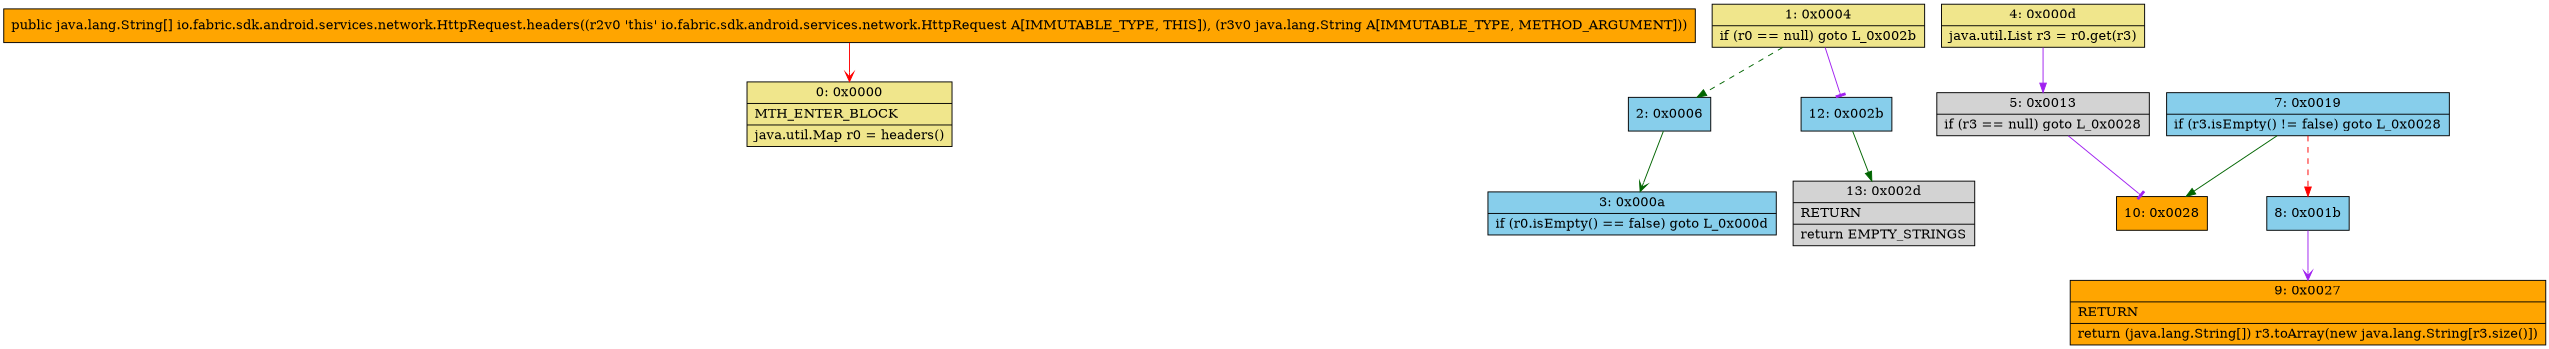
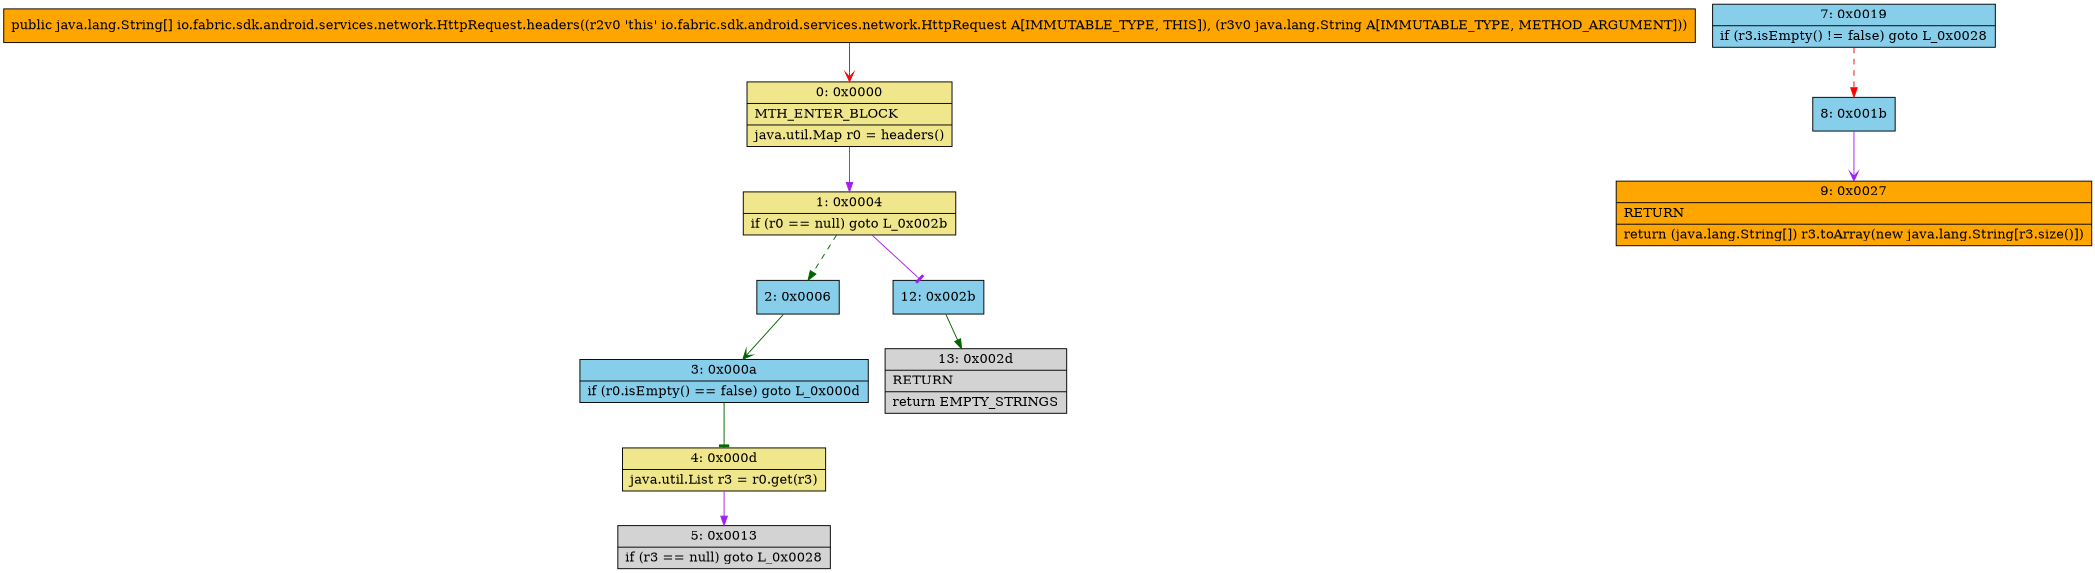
edge "0: 0x0000" -> "1: 0x0004": added
node "10: 0x0028": removed
edge "3: 0x000a" -> "4: 0x000d": added
